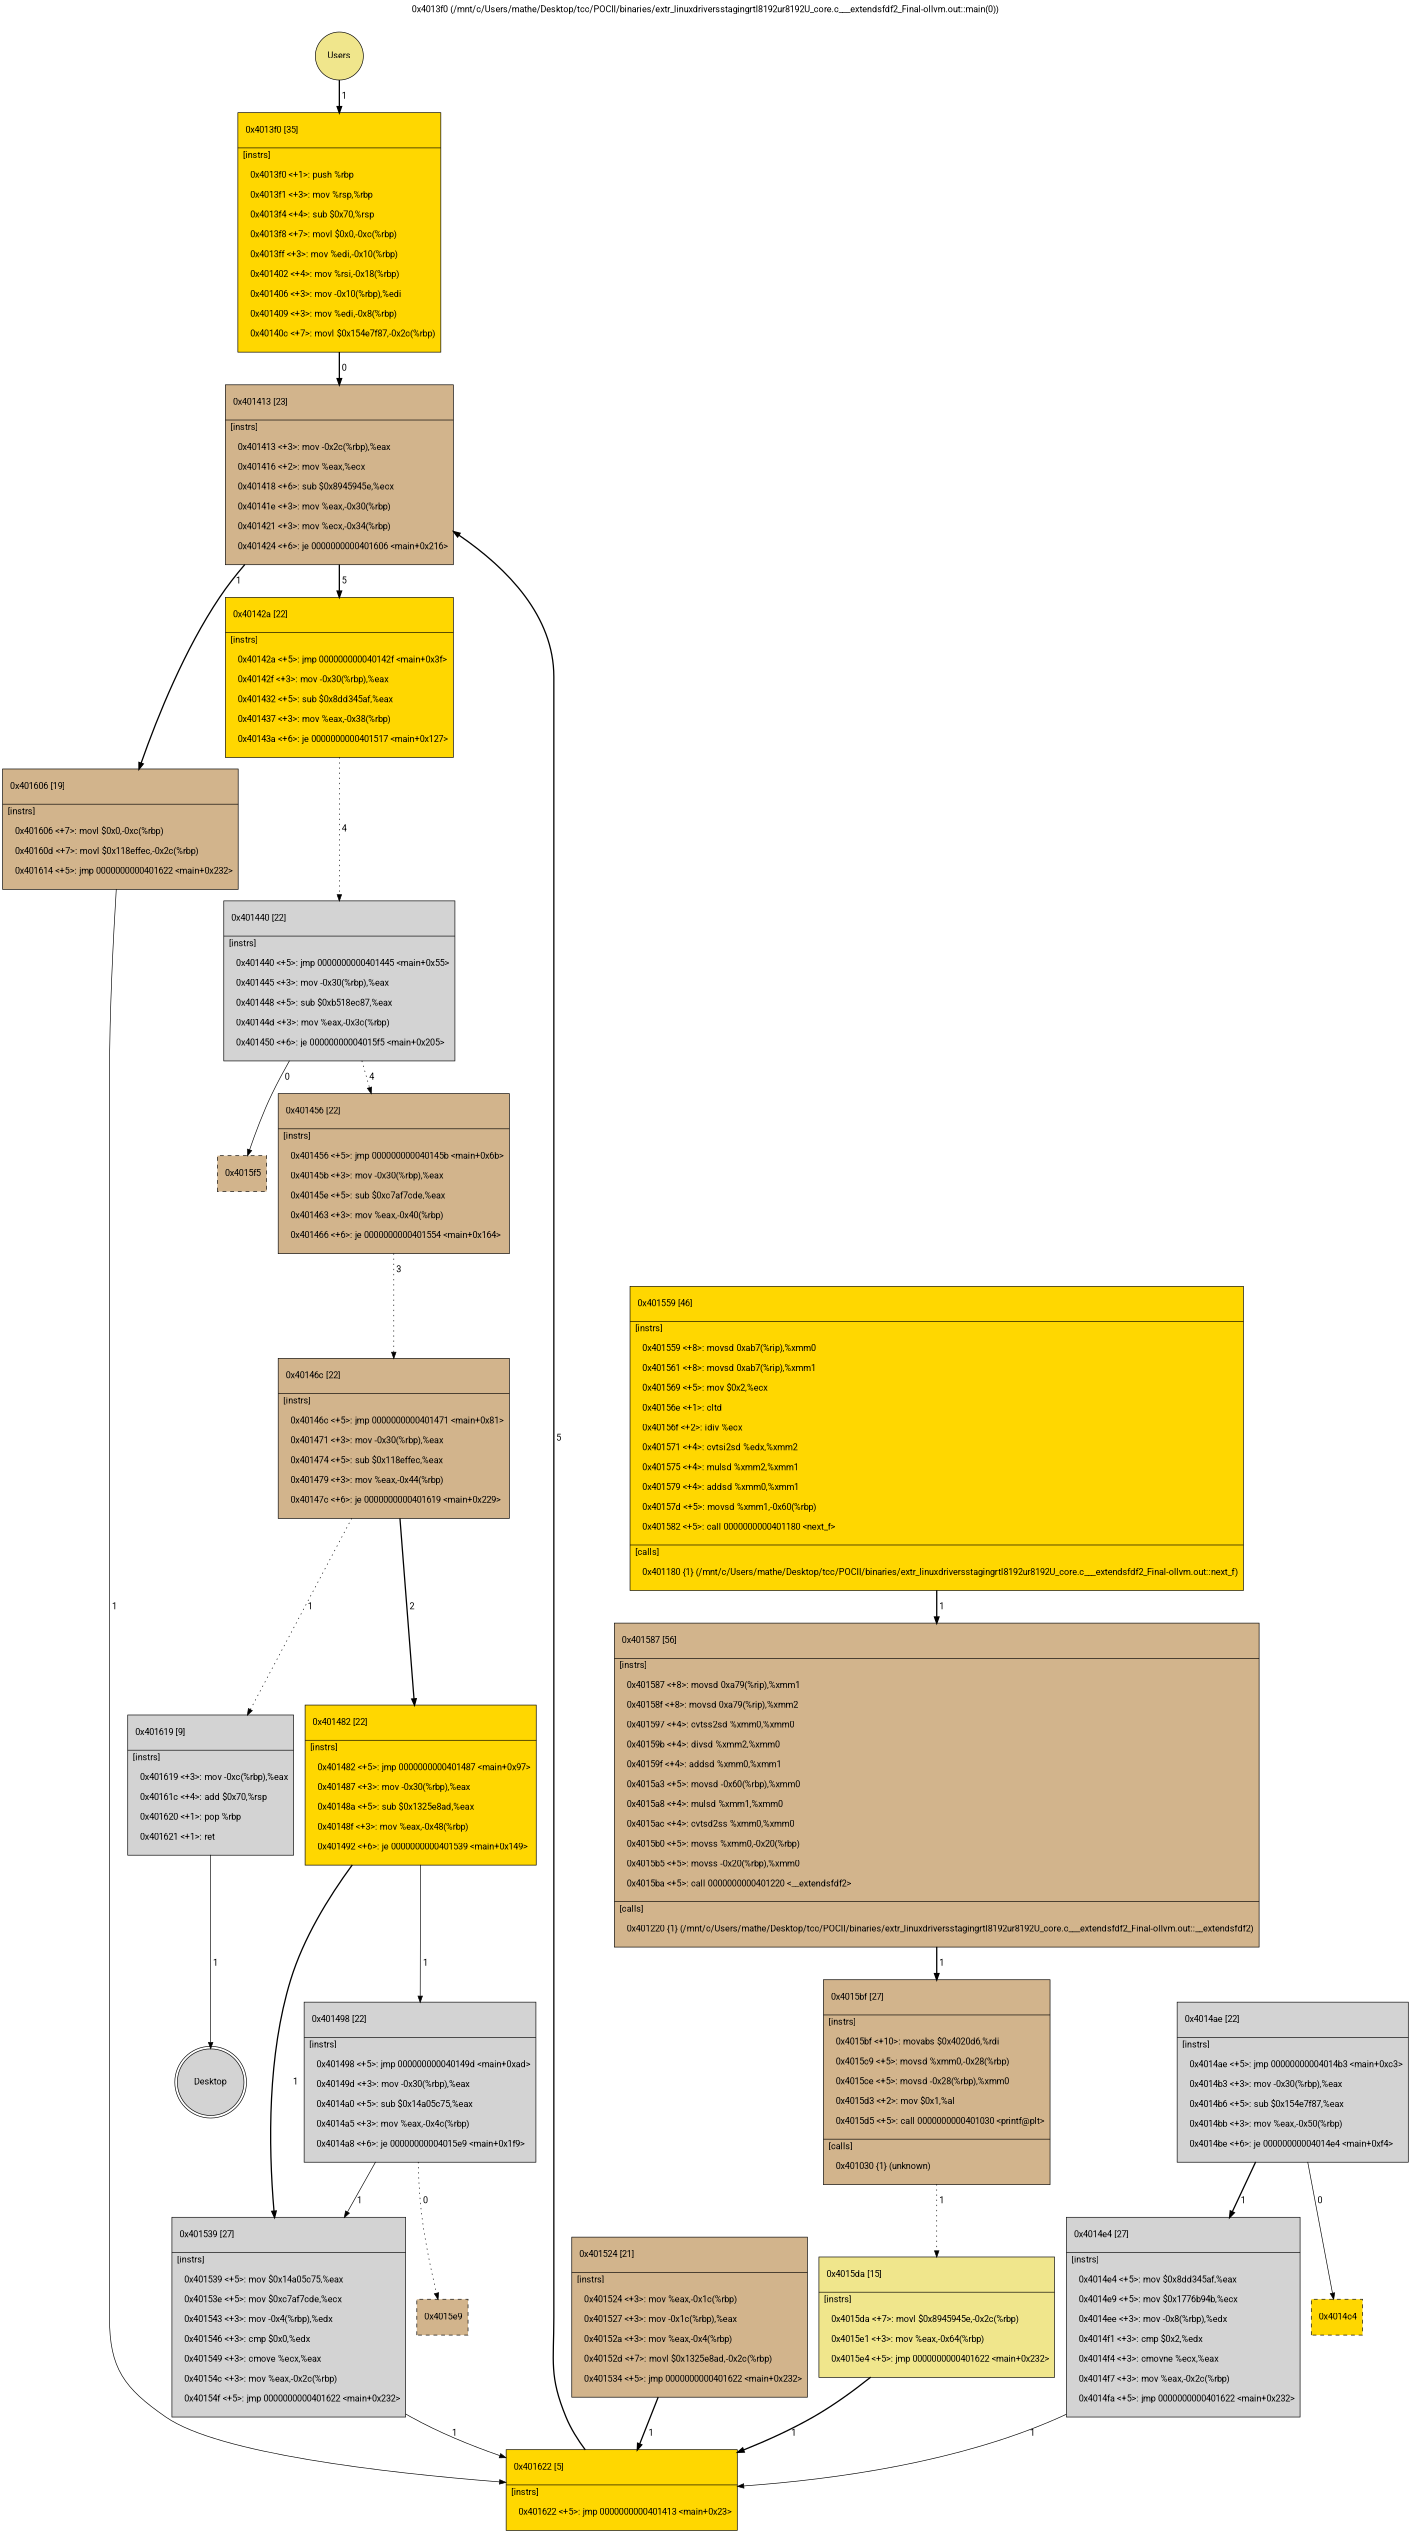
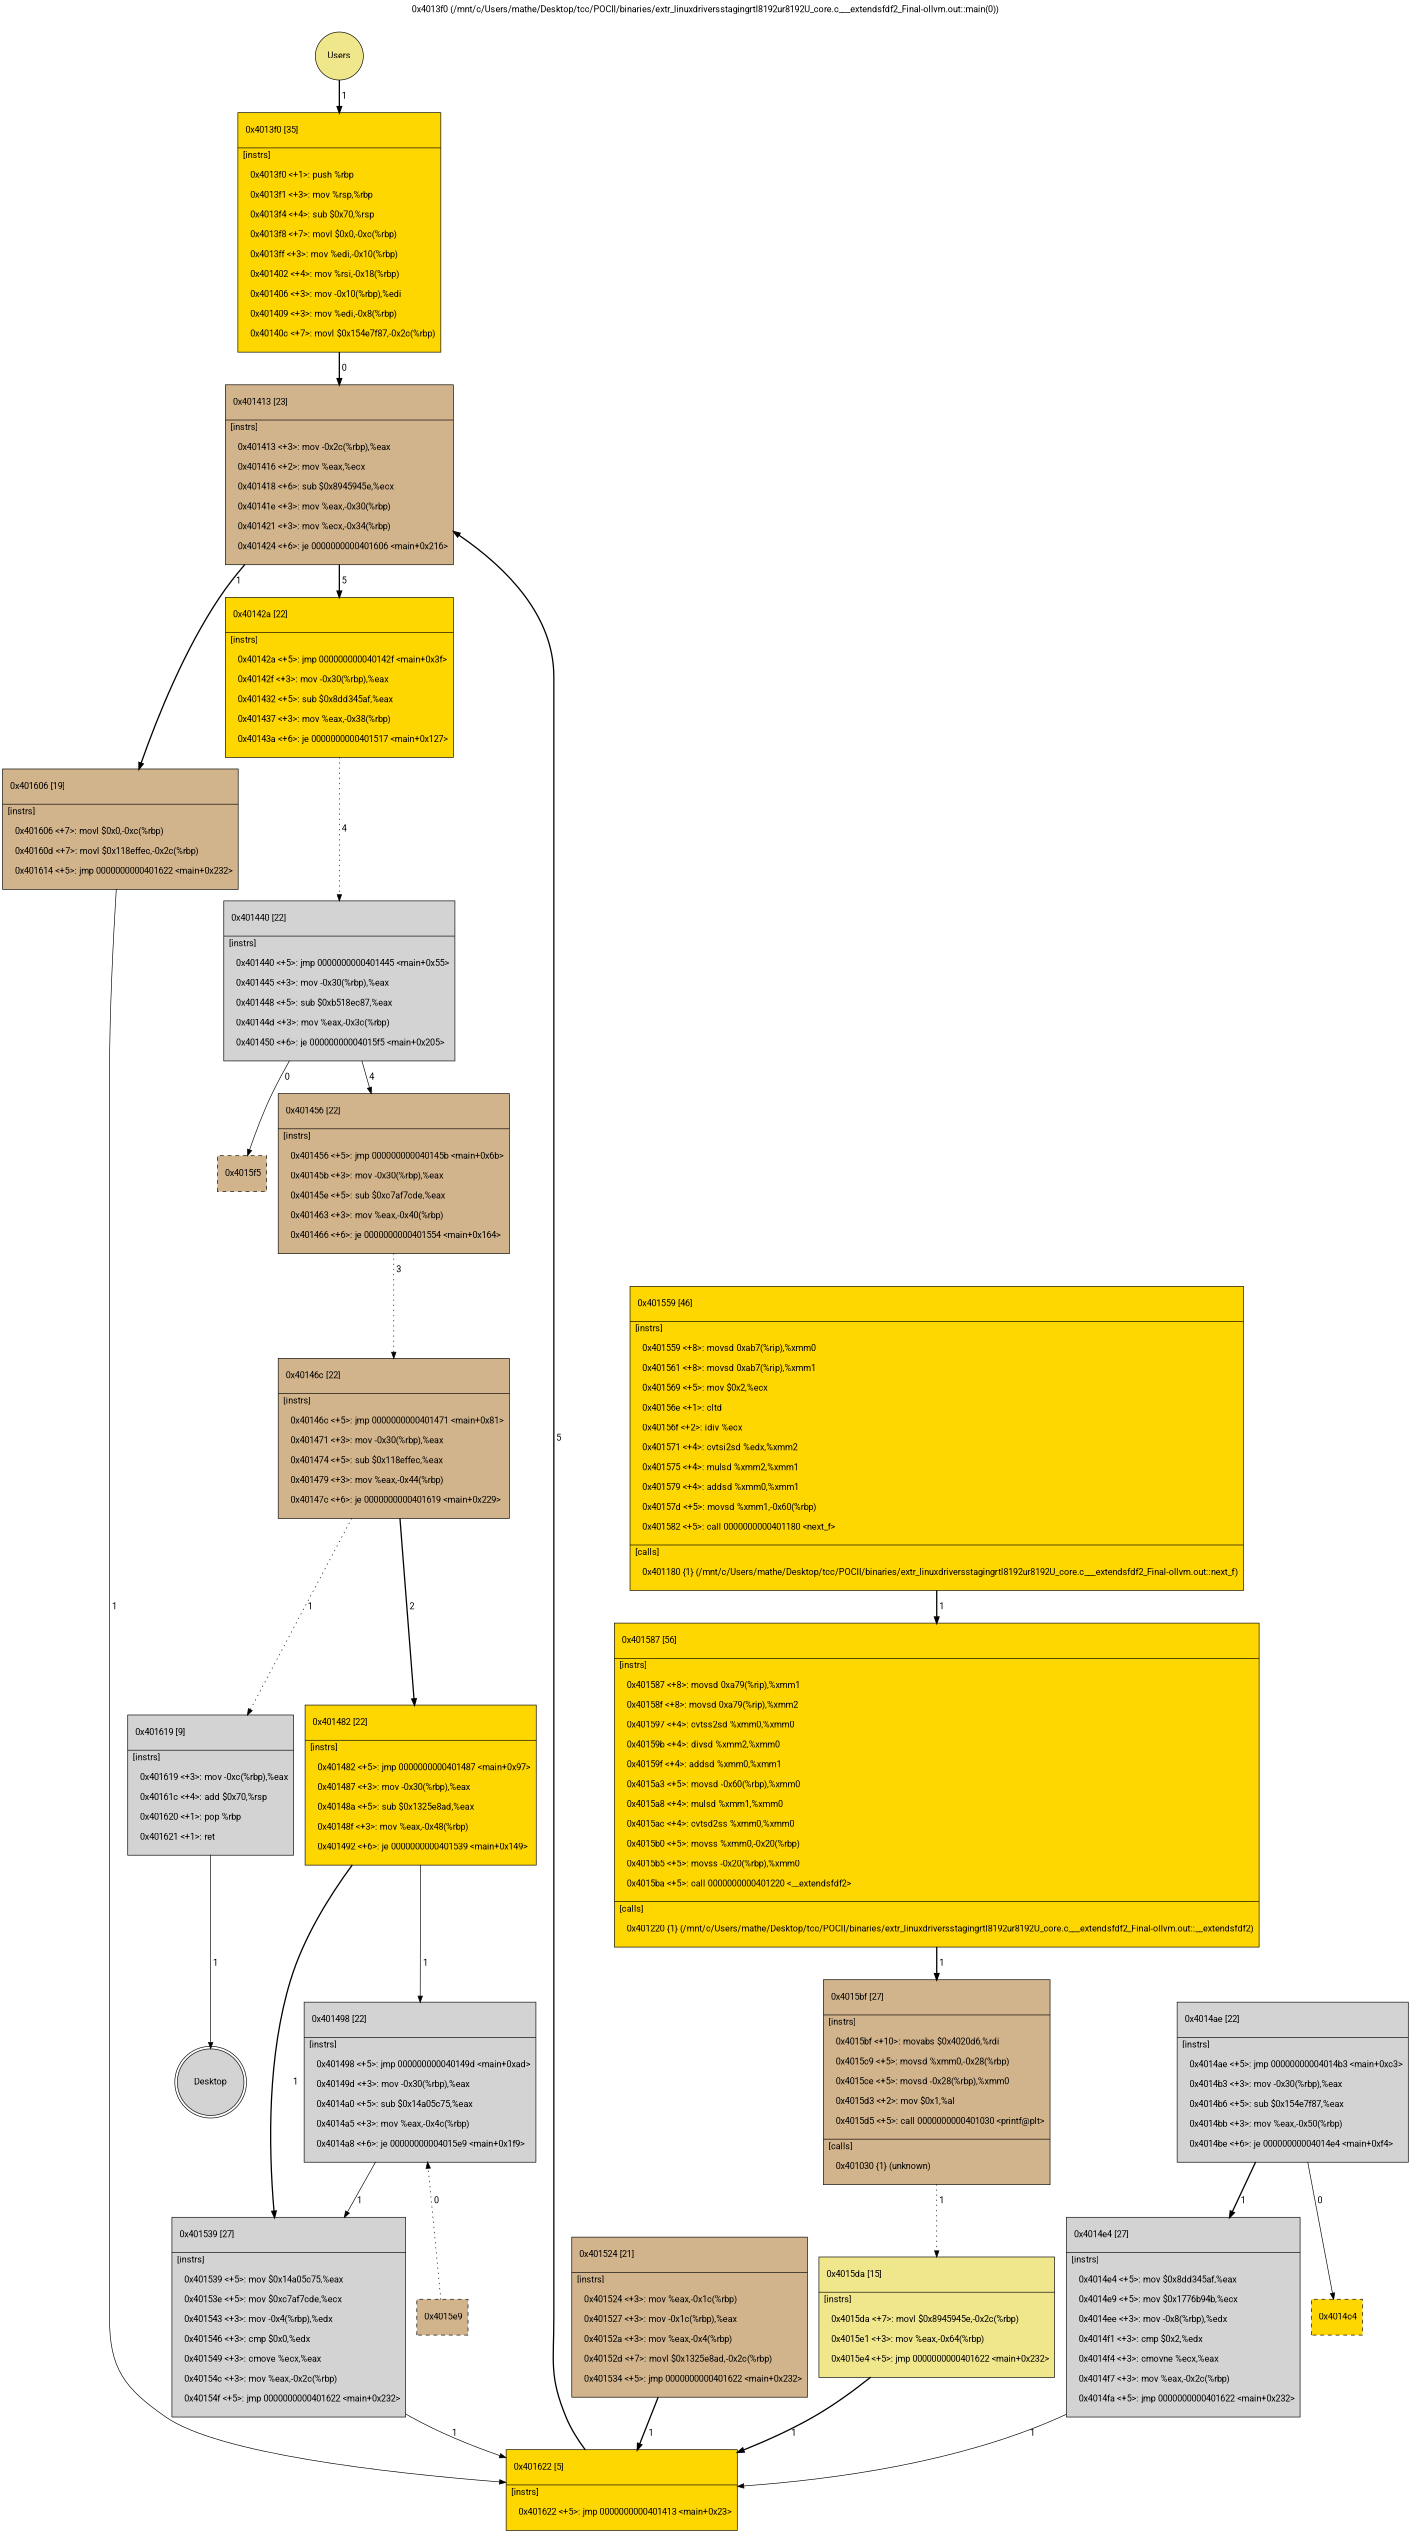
edge "0x401440 [22]" -> "0x401456 [22]": style dotted -> solid
node "0x401587 [56]": fillcolor tan -> gold
edge "0x401498 [22]" -> "0x4015e9": reversed
